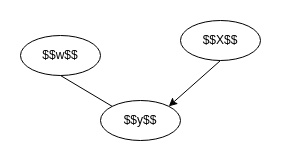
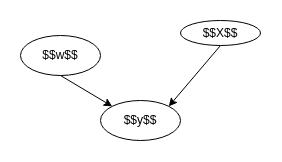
node "$$X$$": size 80x40 -> 80x25
edge "$$w$$" -- "$$y$$": arrowhead none -> classic
